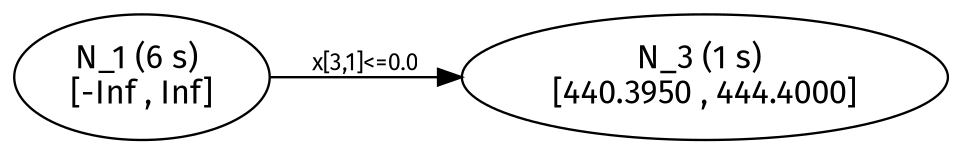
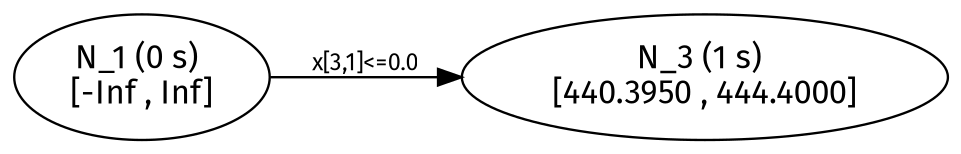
node "N_1 (6 s) [-Inf , Inf]": label "N_1 (6 s) [-Inf , Inf]" -> "N_1 (0 s) [-Inf , Inf]"
